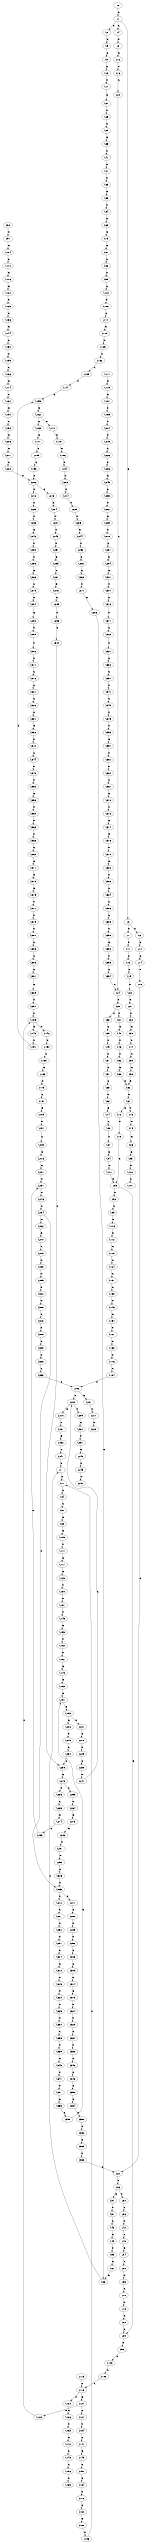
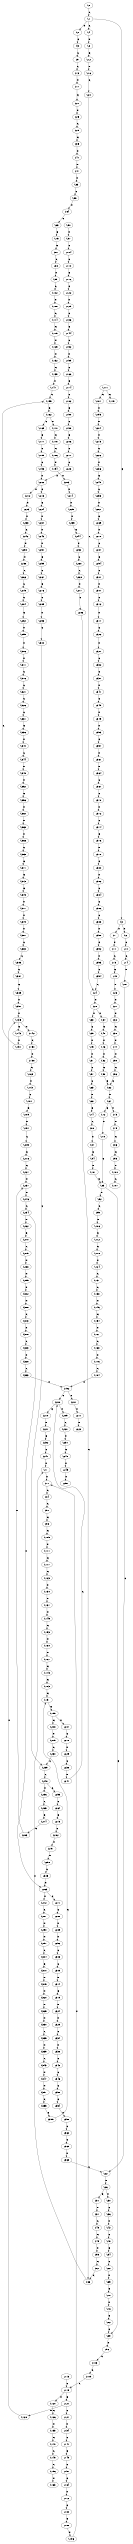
edge "S179" -> "S187": now "S171" -> "S187"
